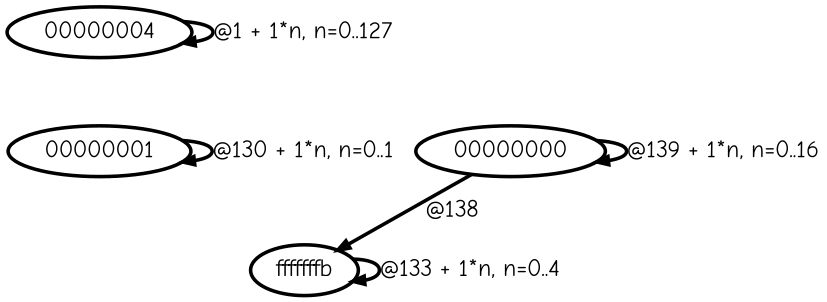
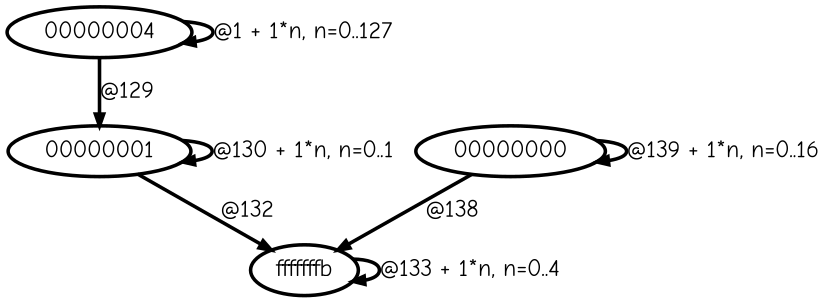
edge "00000004" -> "00000001": added, label "@129"
edge "00000001" -> "fffffffb": added, label "@132"
